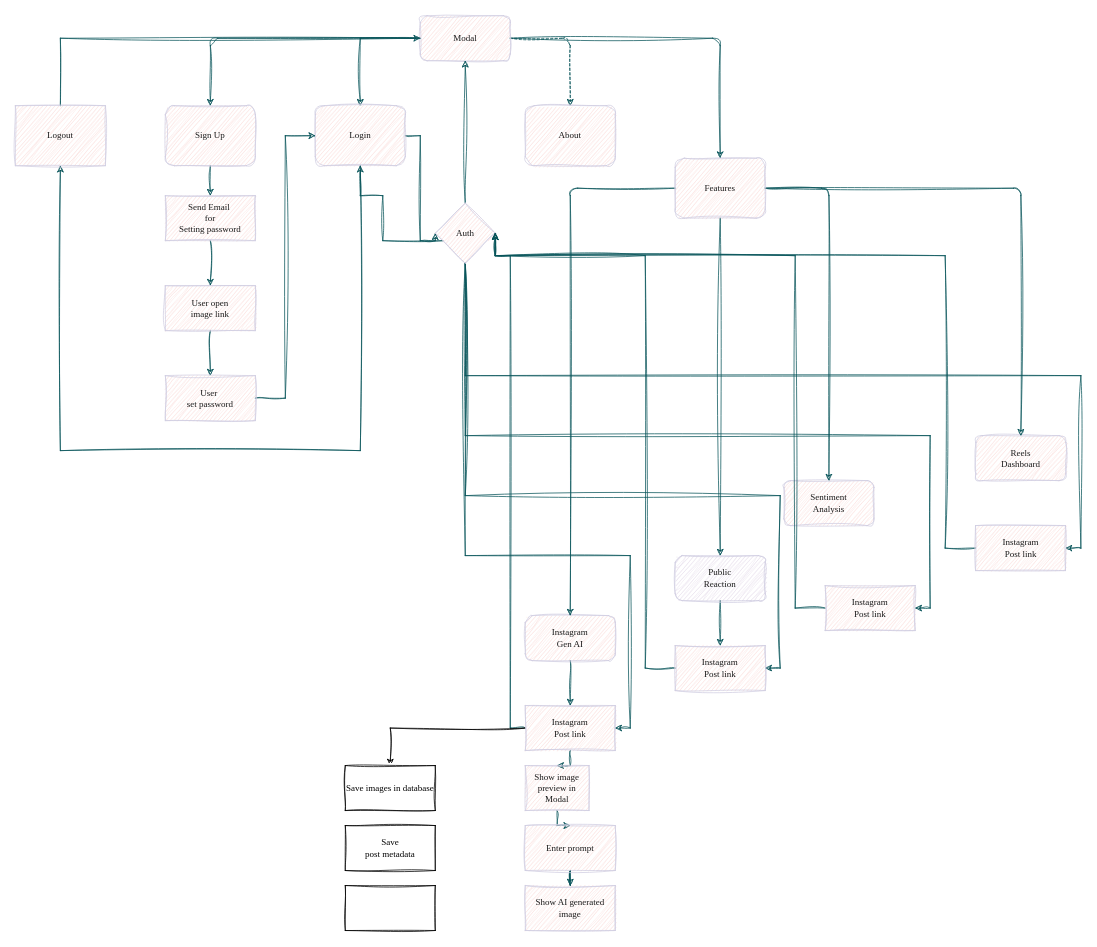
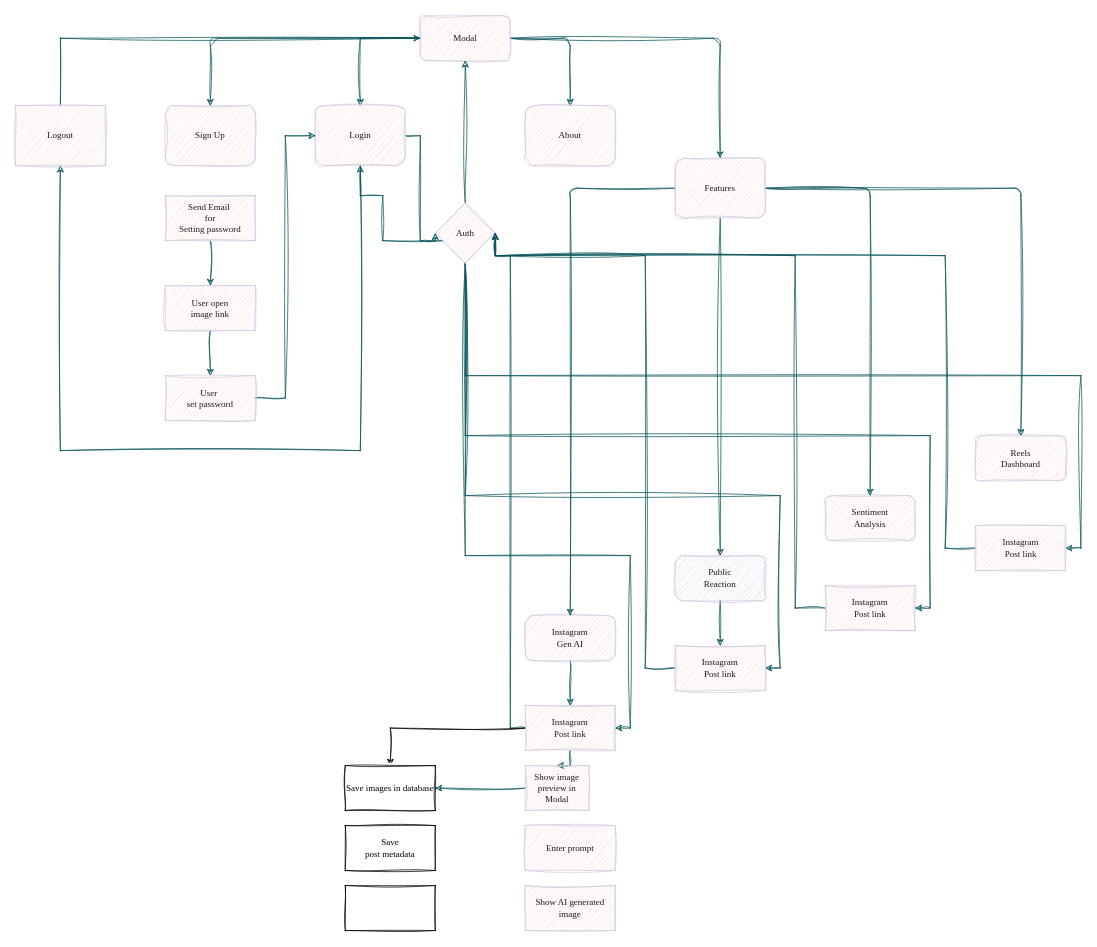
edge "Modal" -> "About": style dashed -> solid
edge "Sign Up" -> "Send Email for Setting password": removed
node "Sentiment Analysis": moved (829, 503) -> (870, 518)
edge "Show image preview in Modal" -> "Enter prompt": now "Show image preview in Modal" -> "Save images in database"
edge "Enter prompt" -> "Show AI generated image": removed
